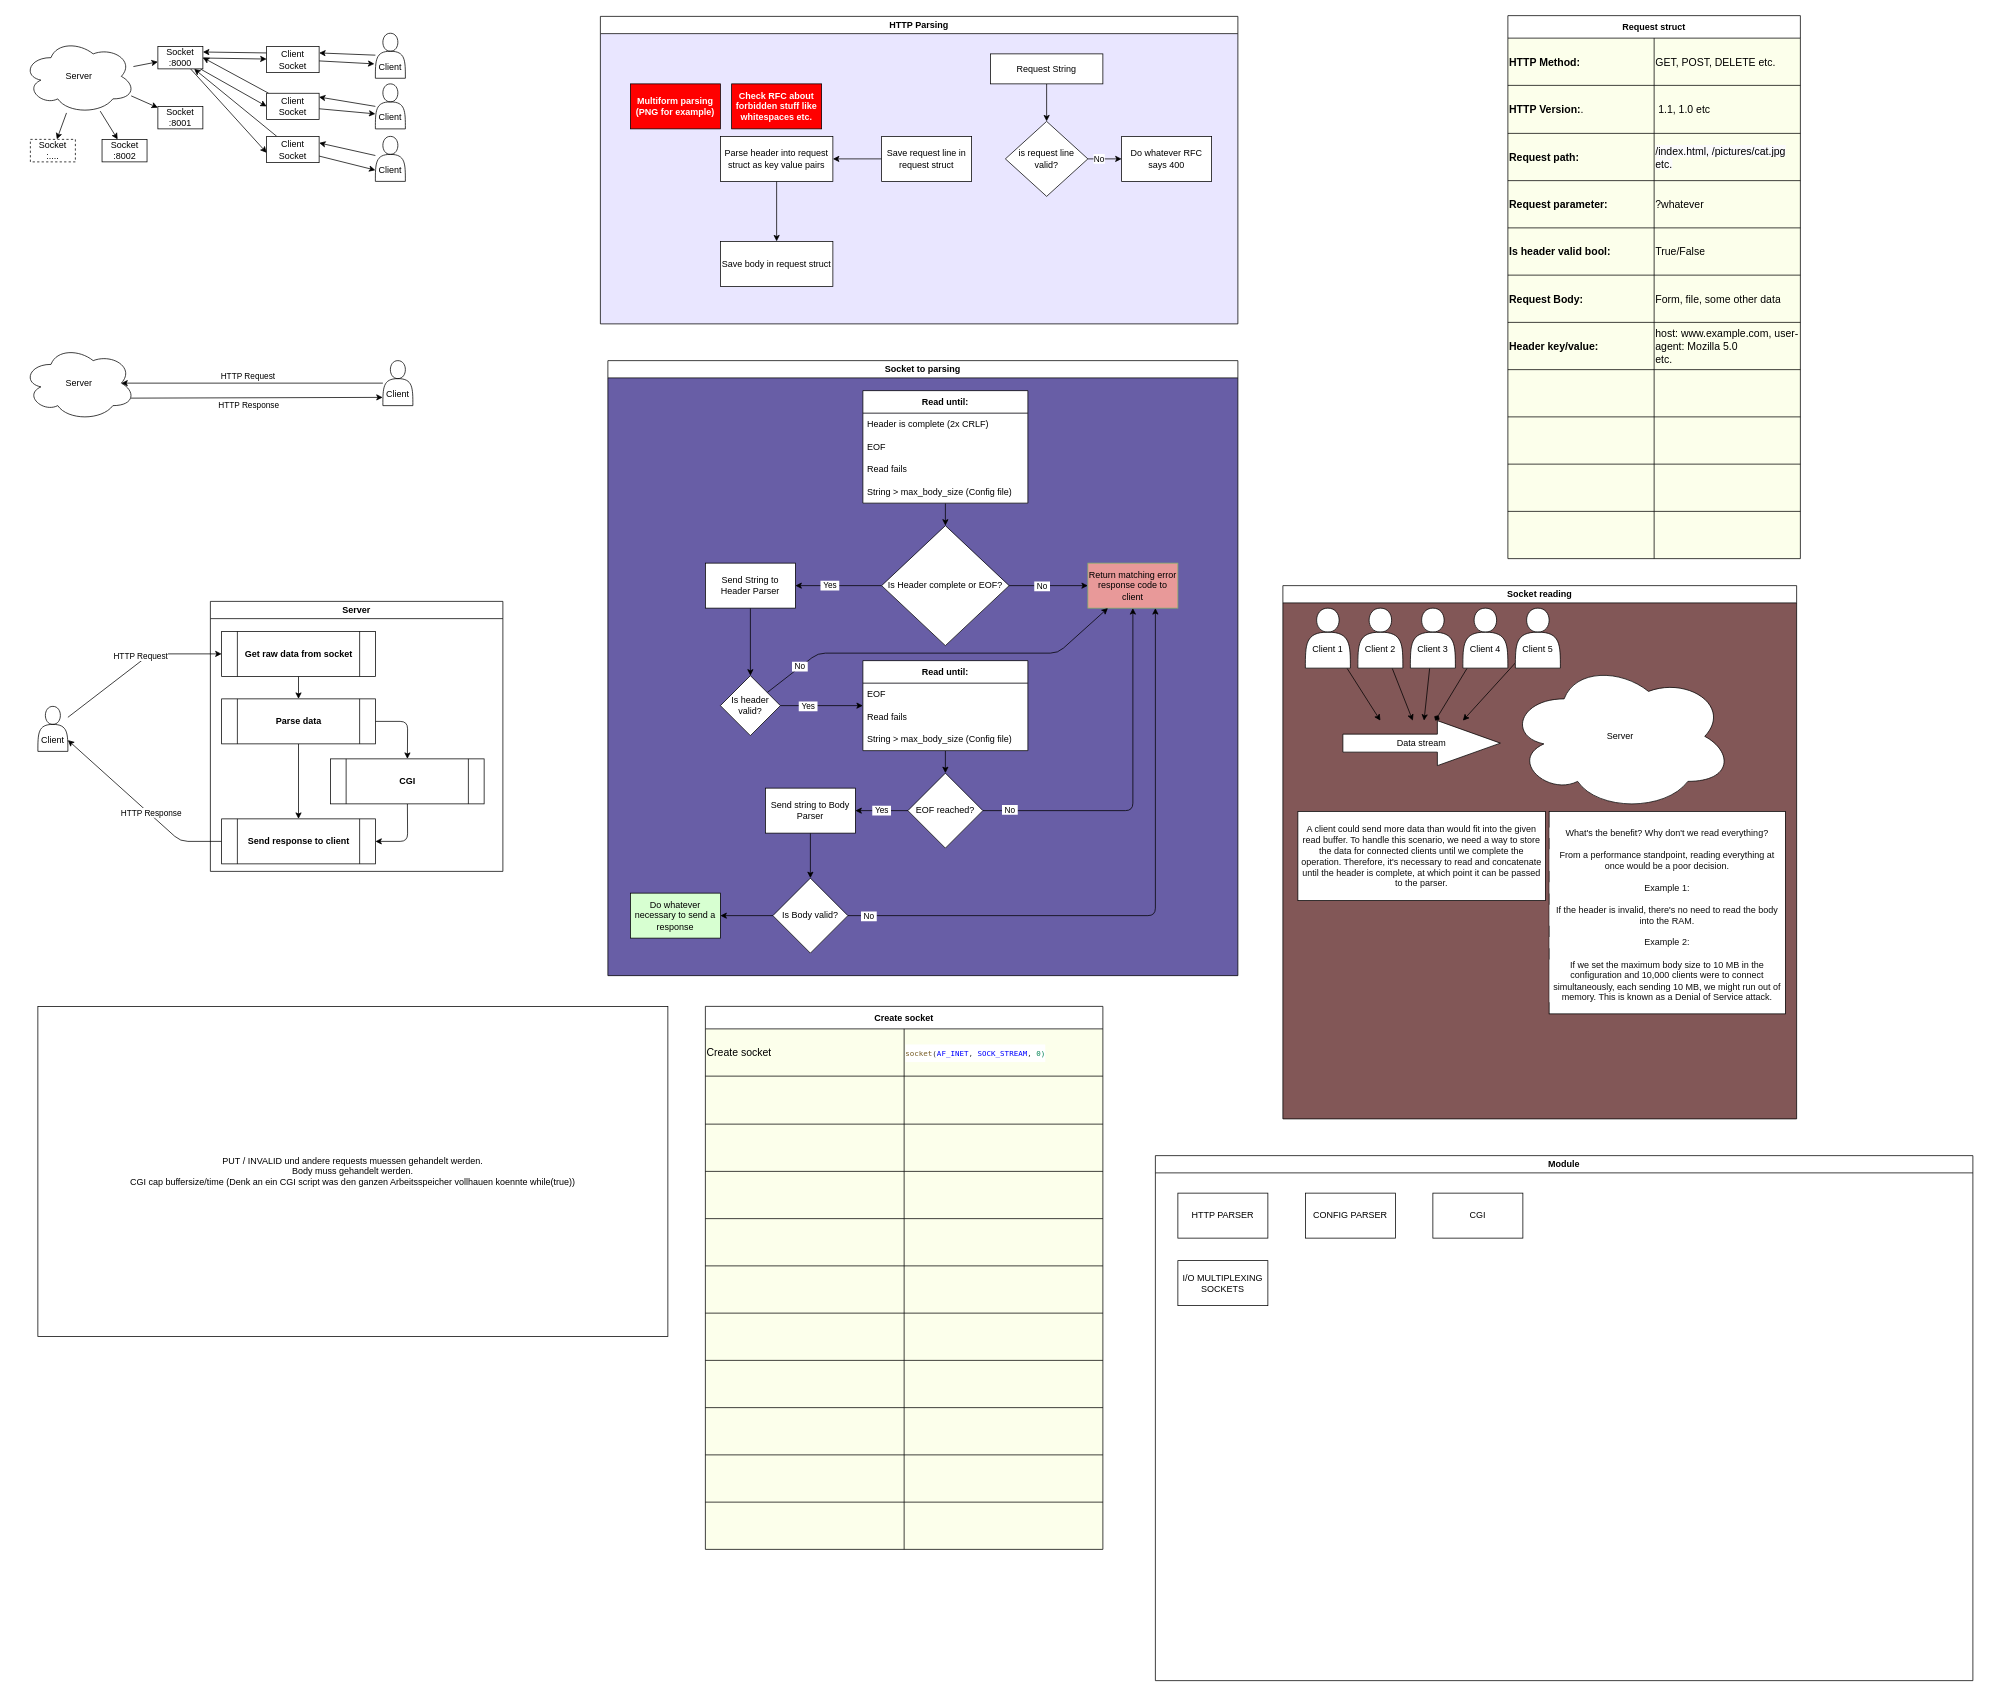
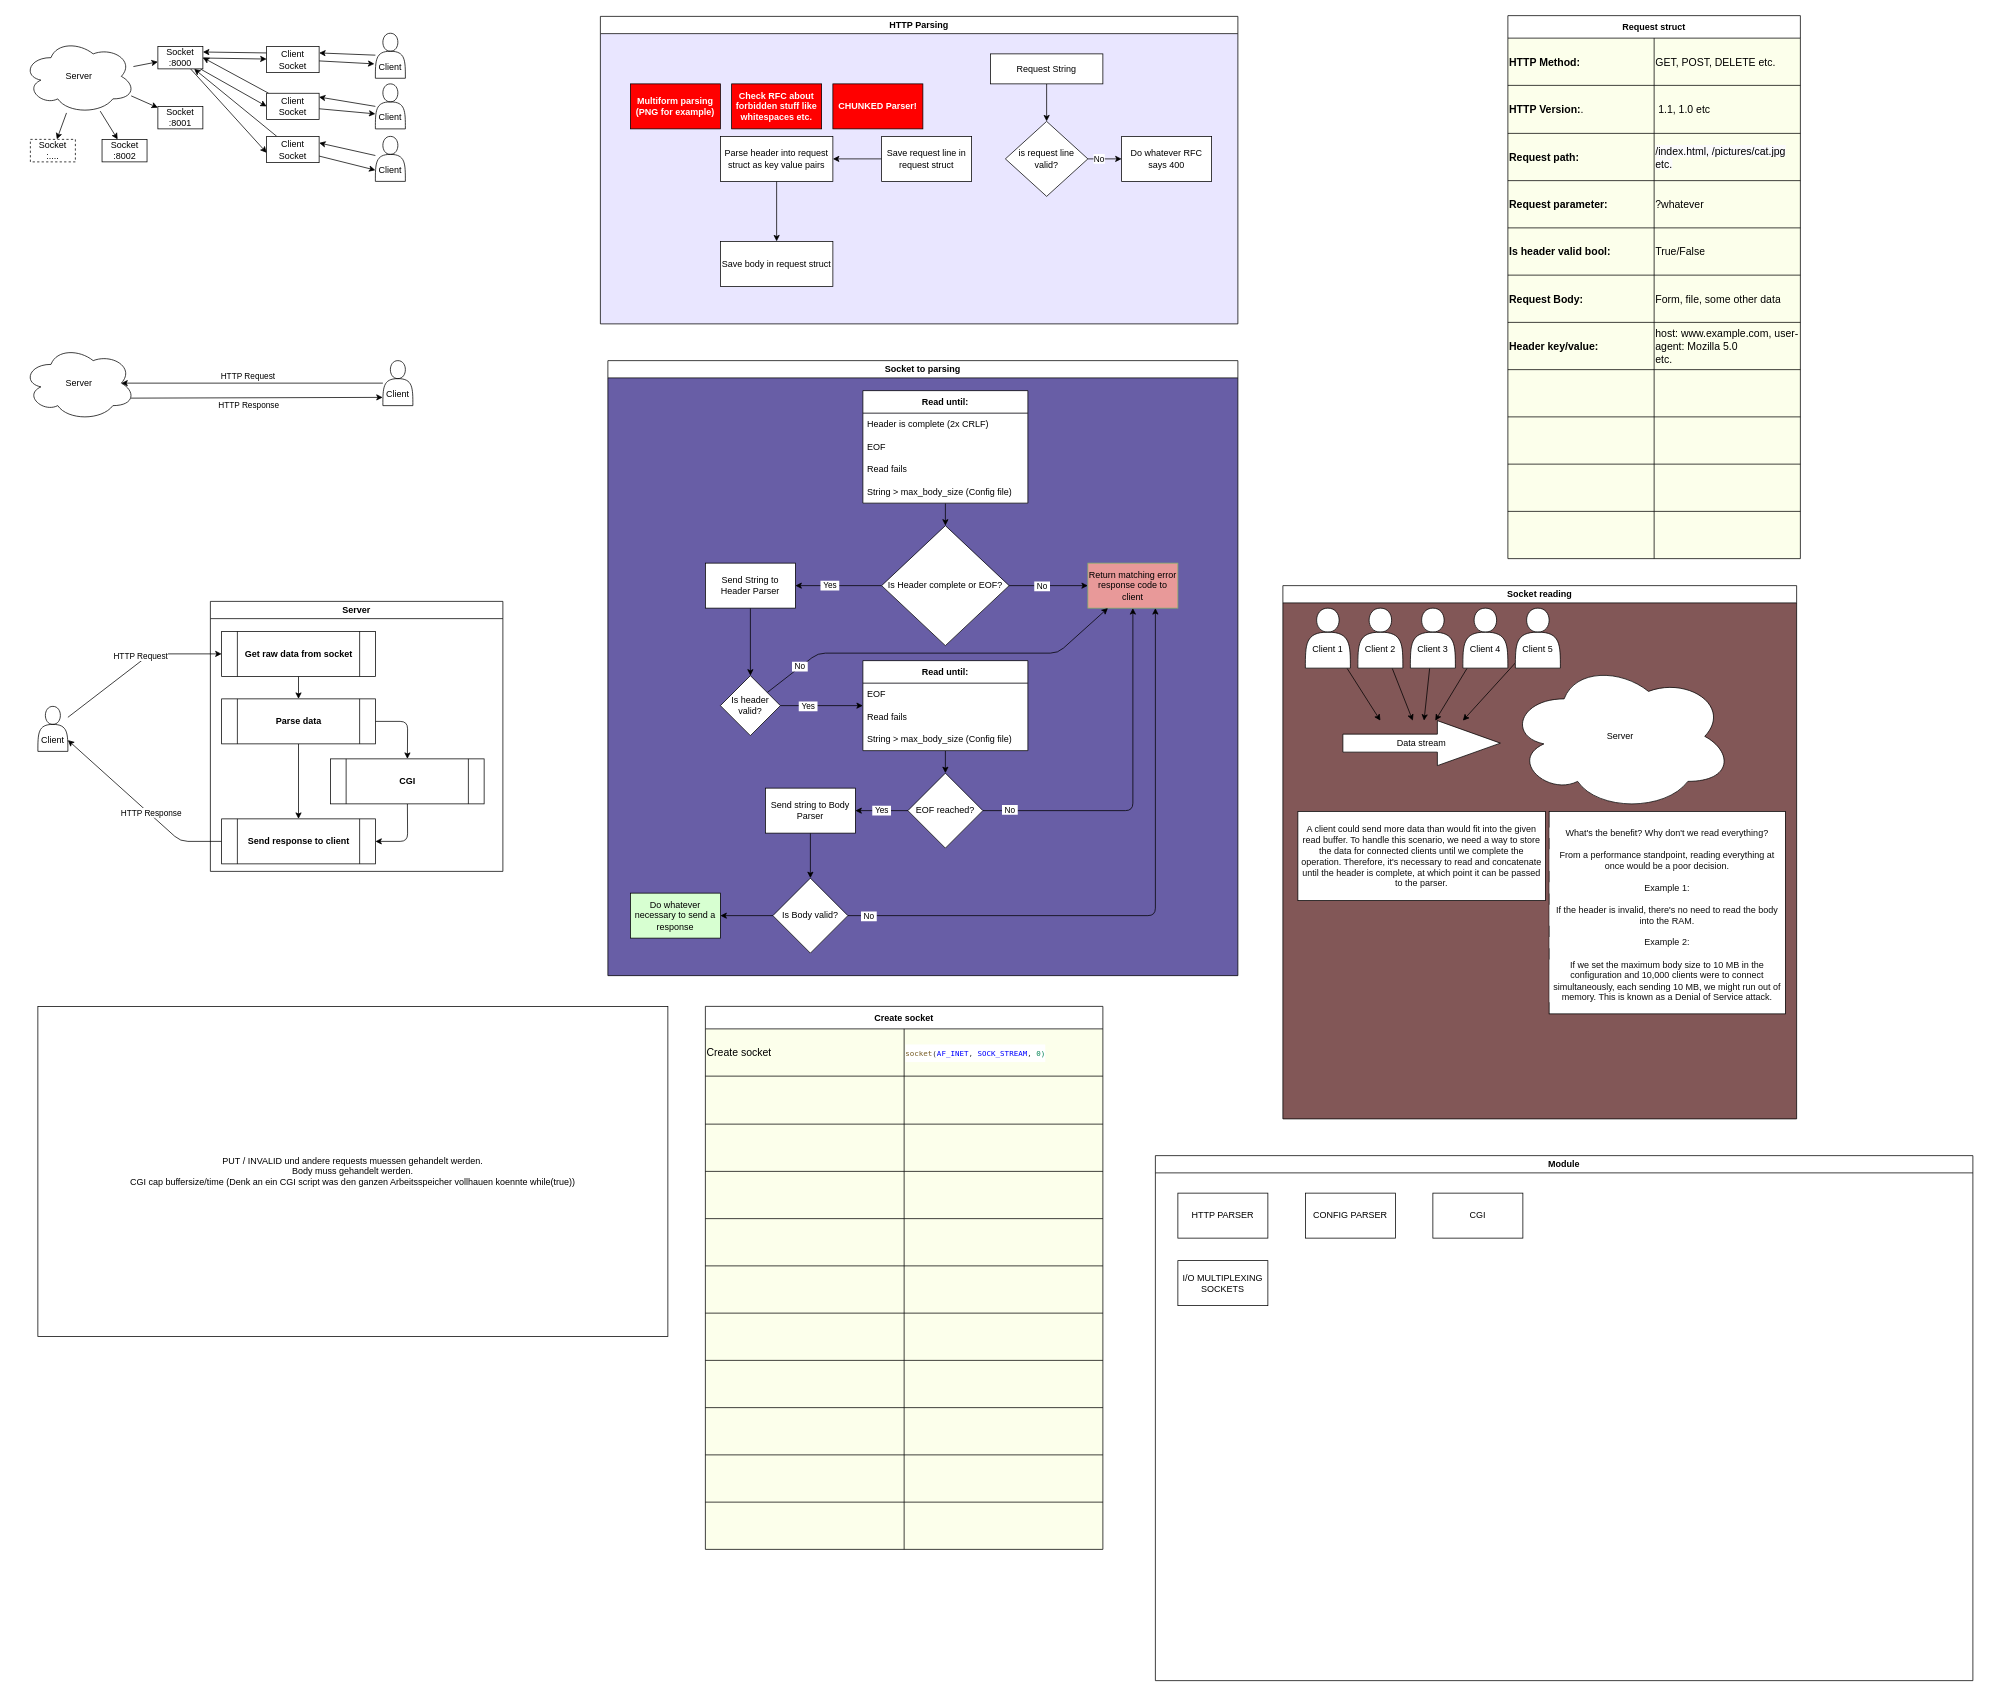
node "CHUNKED Parser!": added
edge "Client 4" -> "Data stream": arrowhead diamond -> classic
